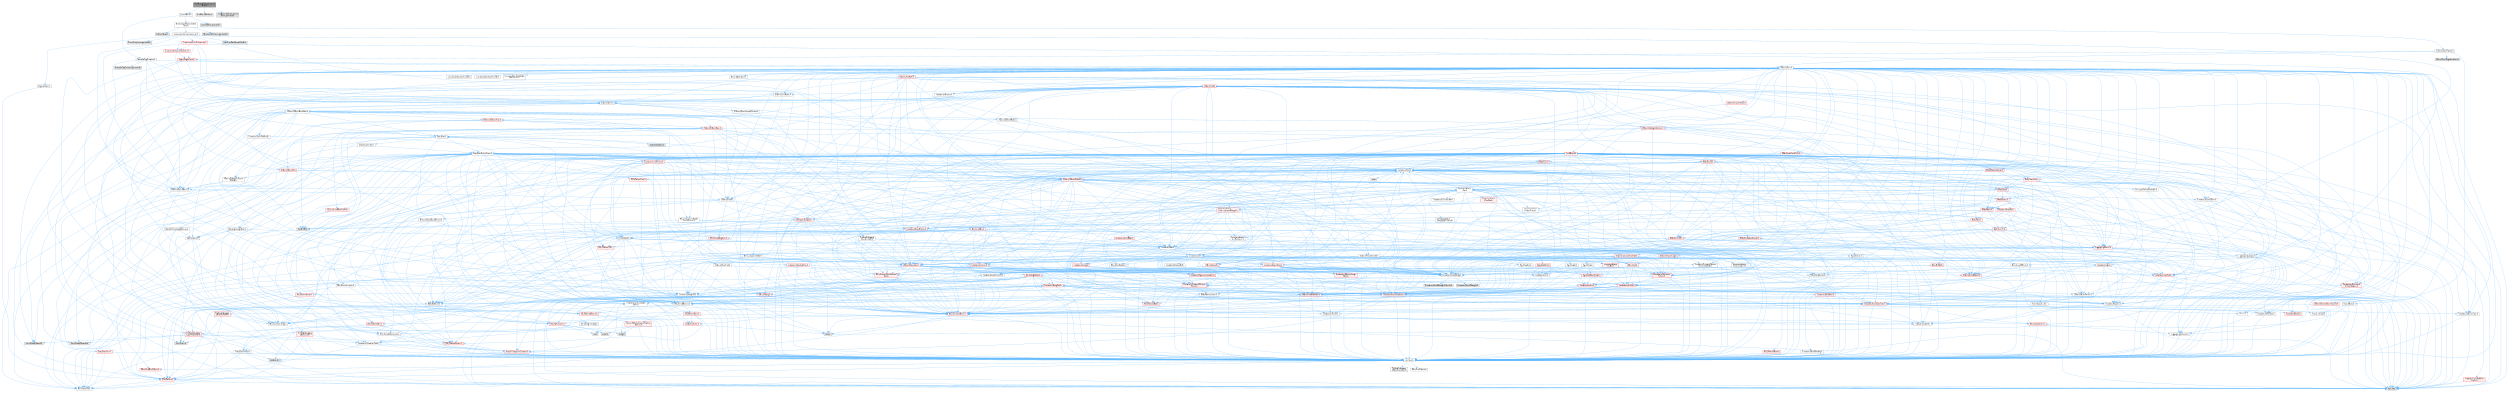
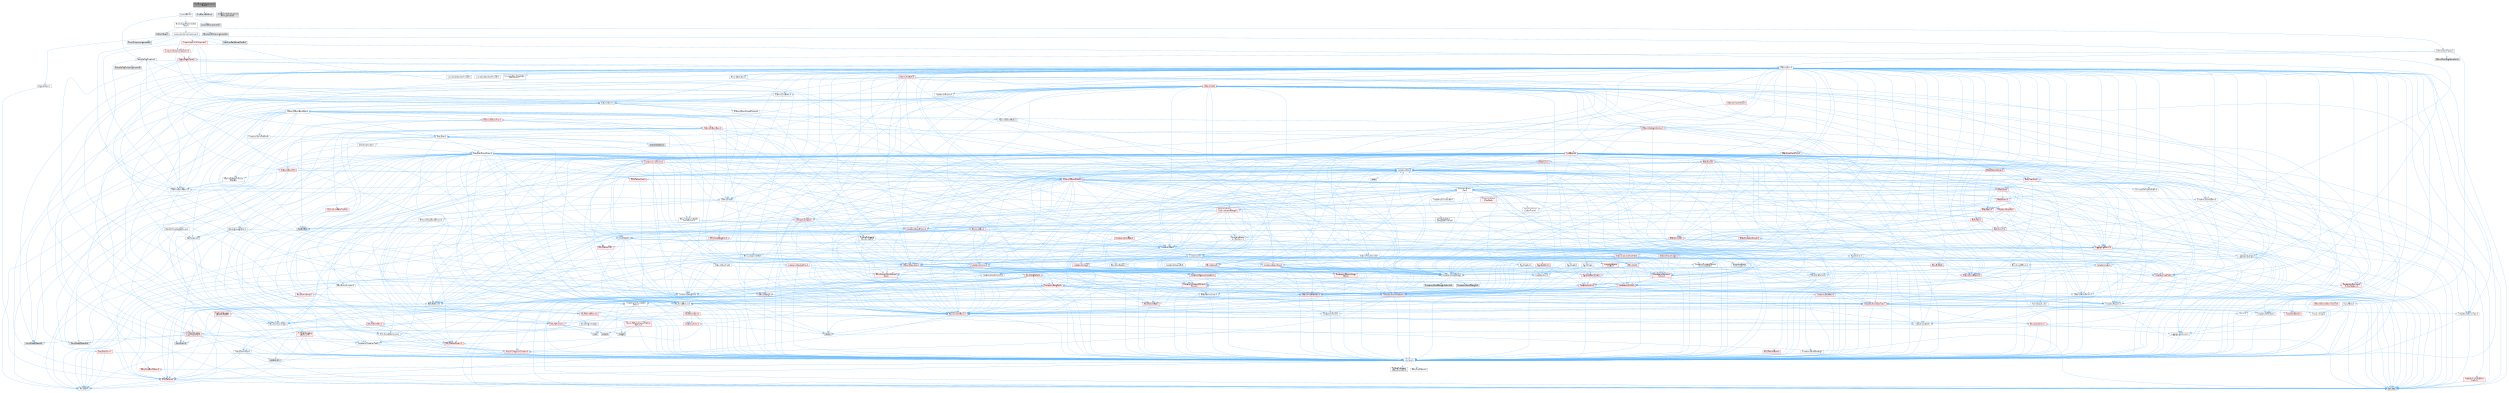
node "Misc/UniquePtr.h": label "Misc/UniquePtr.h" -> "Misc/Build.h"
